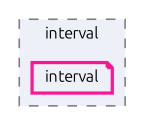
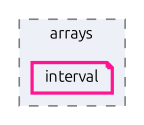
cluster "interval": label "interval" -> "arrays"
